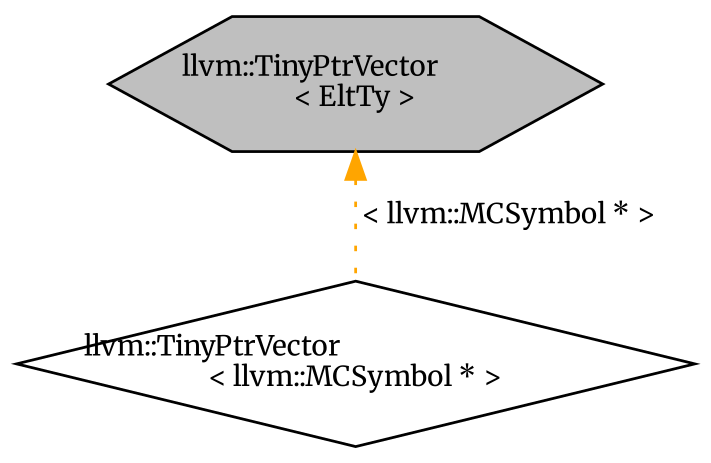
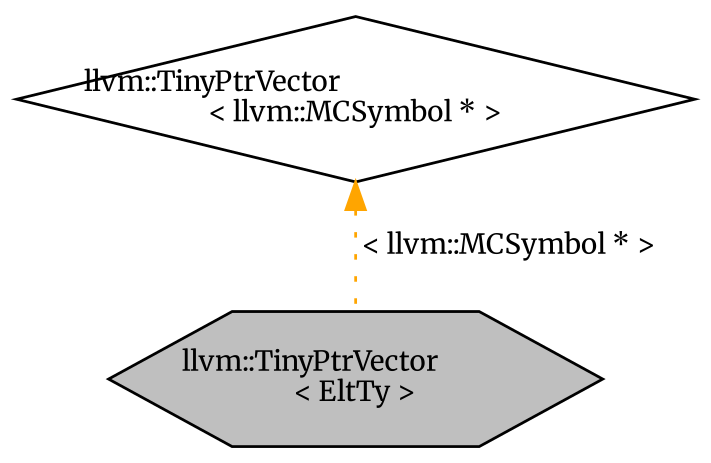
edge "llvm::TinyPtrVector < llvm::MCSymbol * >" -> "llvm::TinyPtrVector < EltTy >": reversed
